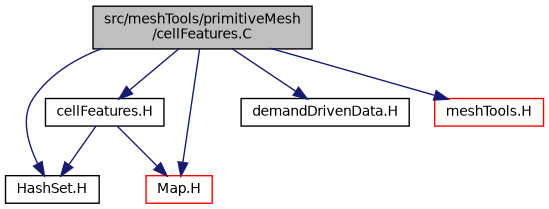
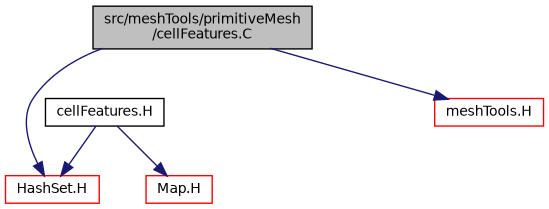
edge "src/meshTools/primitiveMesh /cellFeatures.C" -> "cellFeatures.H": removed
edge "src/meshTools/primitiveMesh /cellFeatures.C" -> "Map.H": removed
node "demandDrivenData.H": removed
node "HashSet.H": color black -> red
